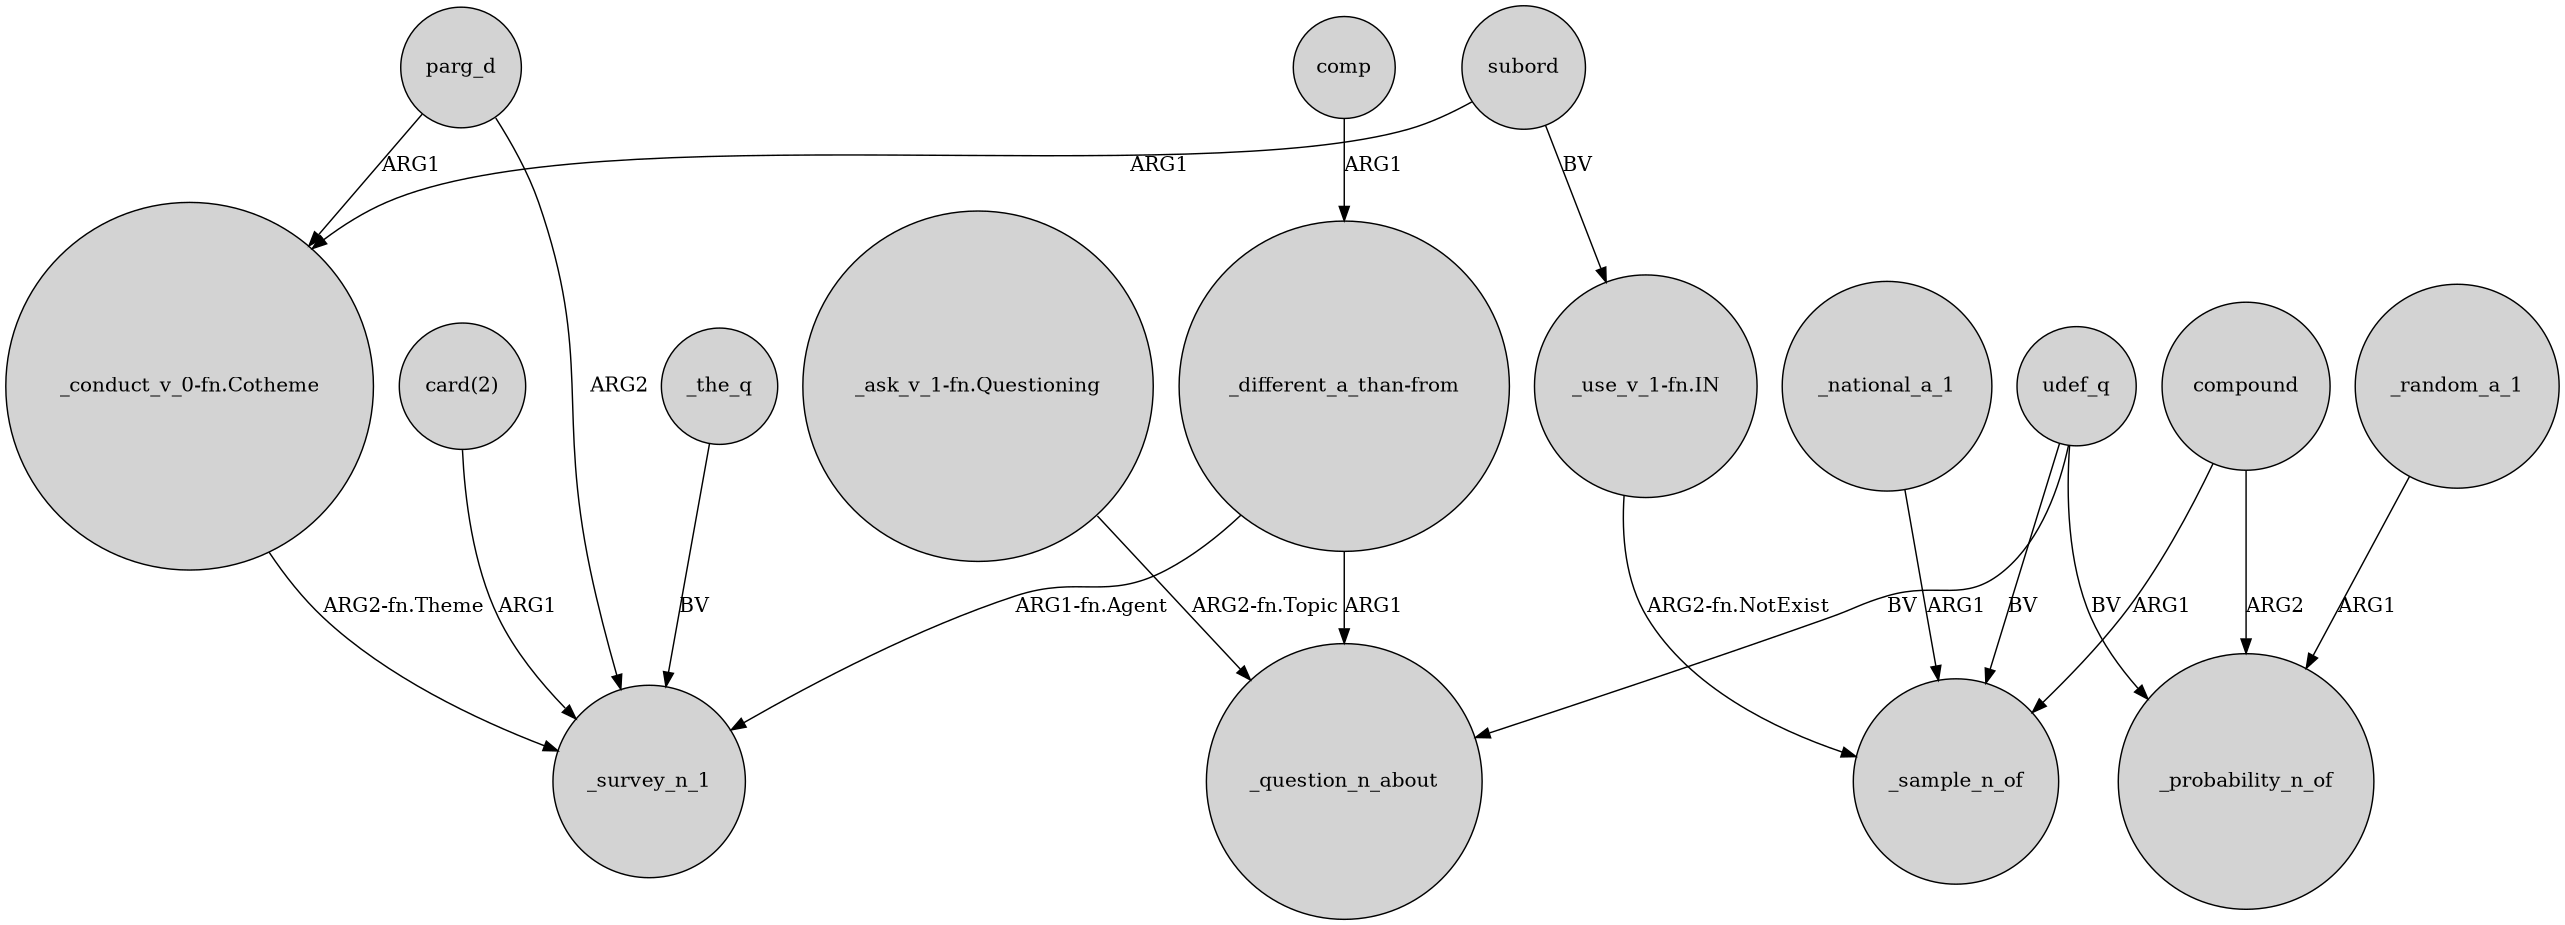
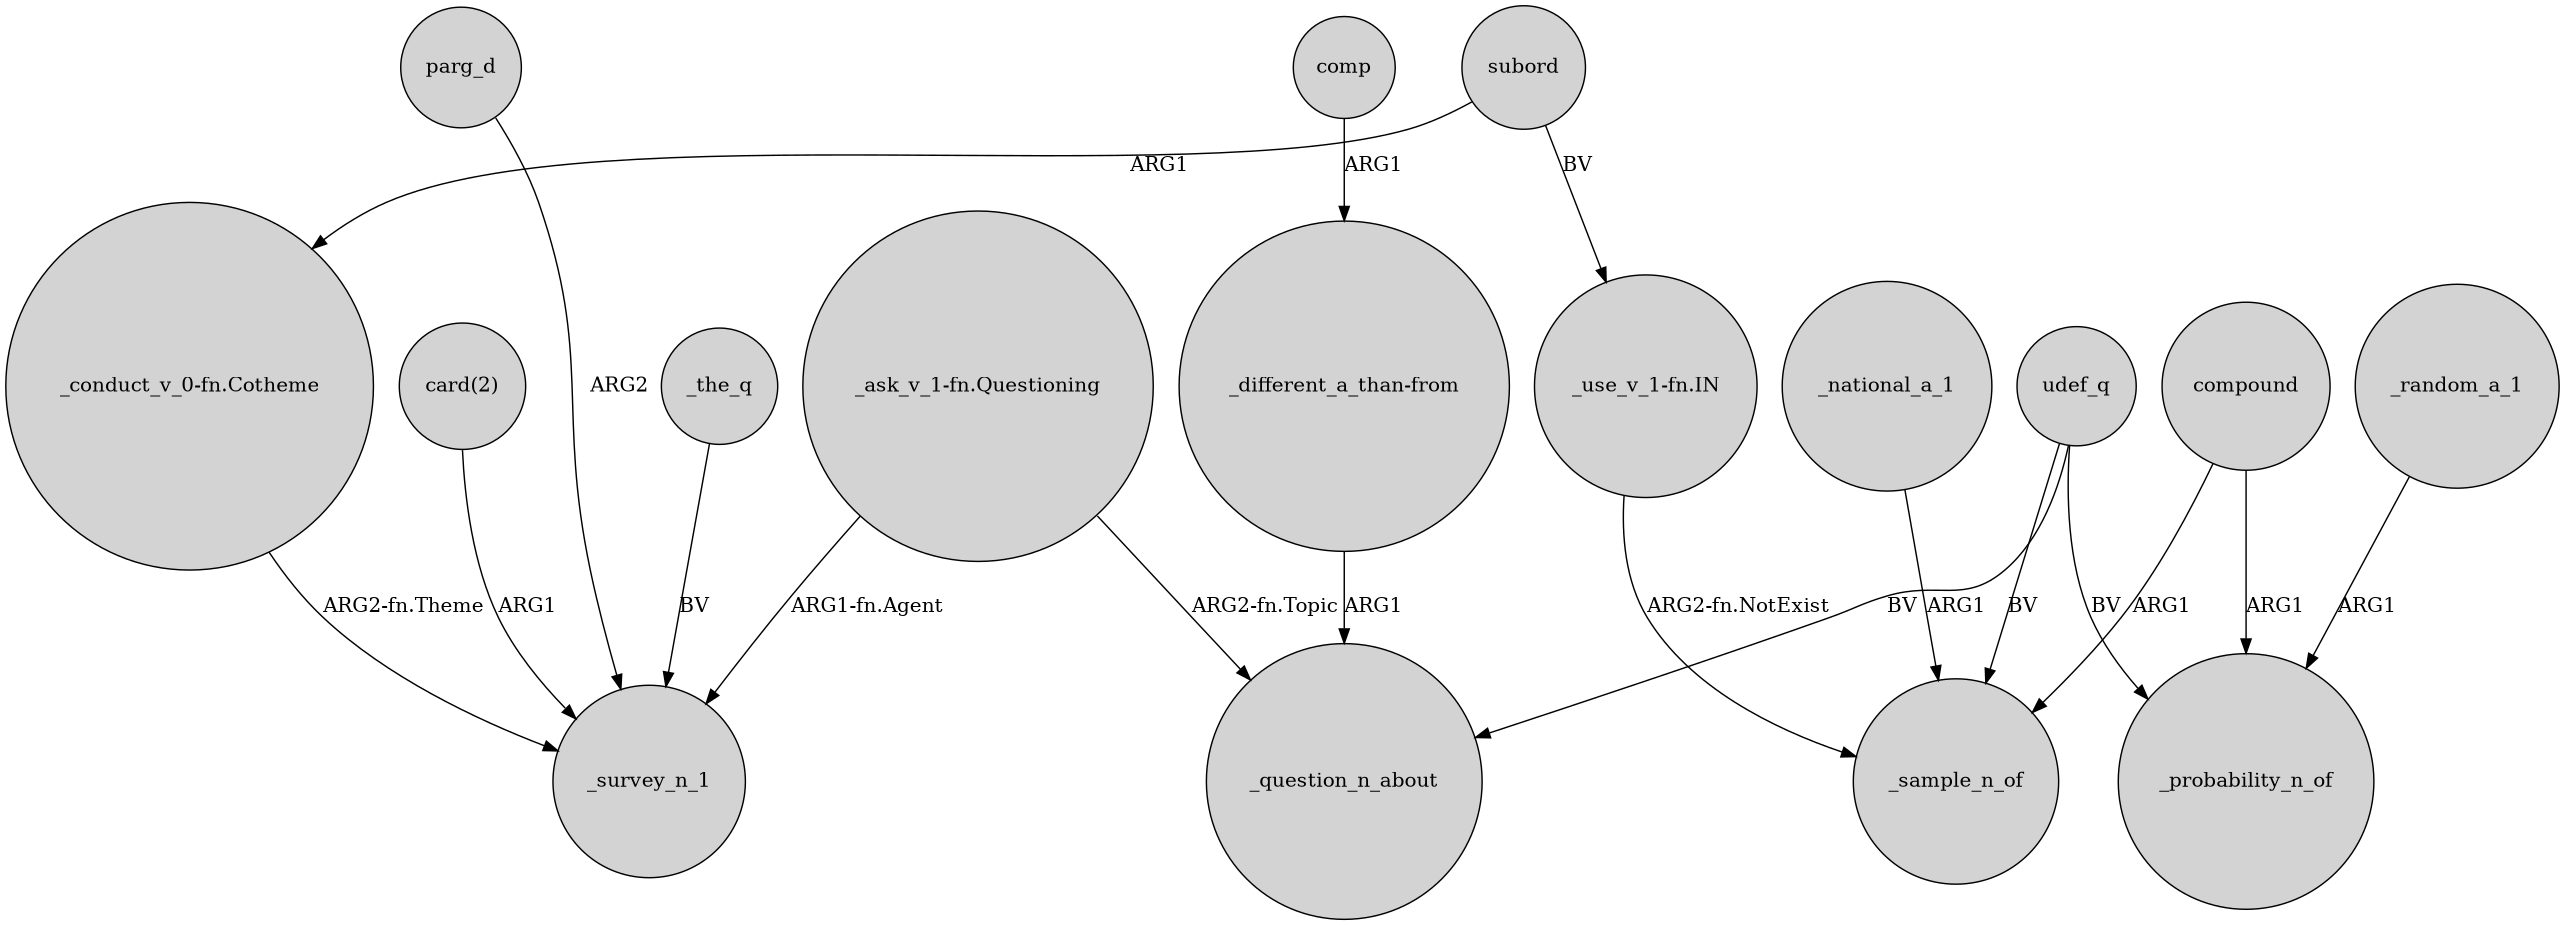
edge "parg_d" -> "_conduct_v_0-fn.Cotheme": removed, label "ARG1"
edge "_different_a_than-from" -> "_survey_n_1": now "_ask_v_1-fn.Questioning" -> "_survey_n_1"
edge "compound" -> "_probability_n_of": label "ARG2" -> "ARG1"
